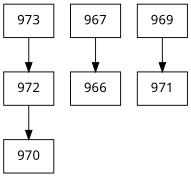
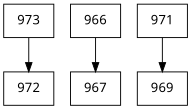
edge "967" -> "966": reversed
edge "969" -> "971": reversed
node "970": removed
